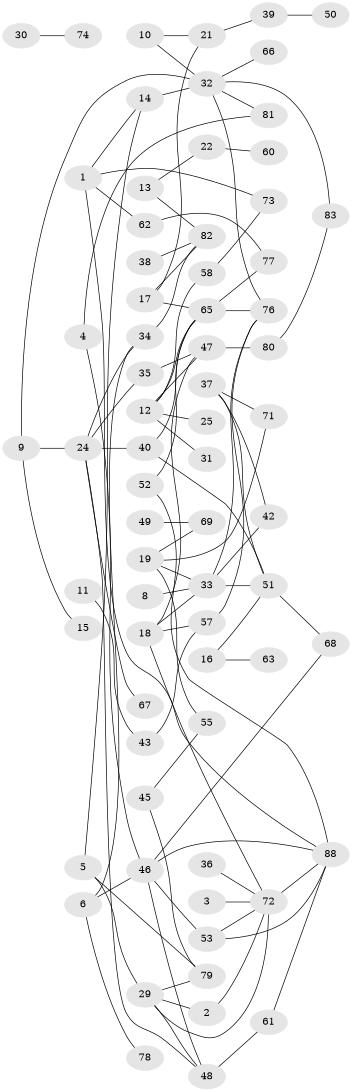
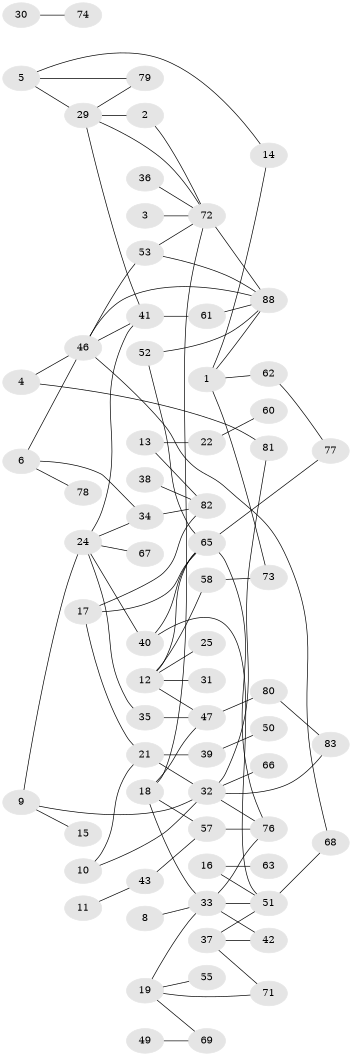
edge "32" -- "14": now "32" -- "21"
node "45": removed
node "48": label "48" -> "41"
